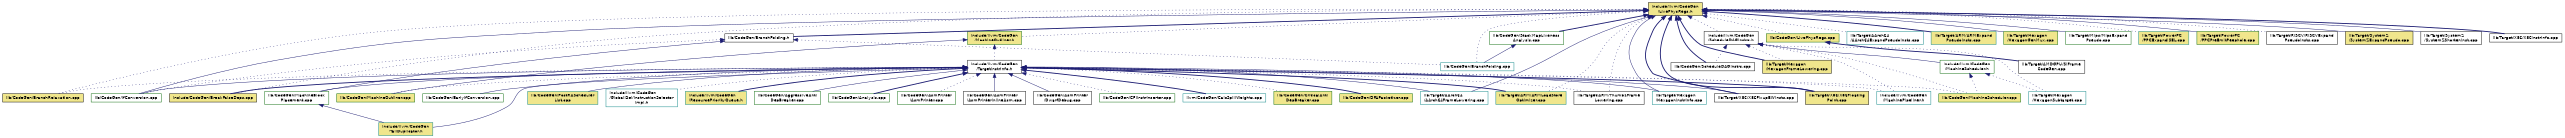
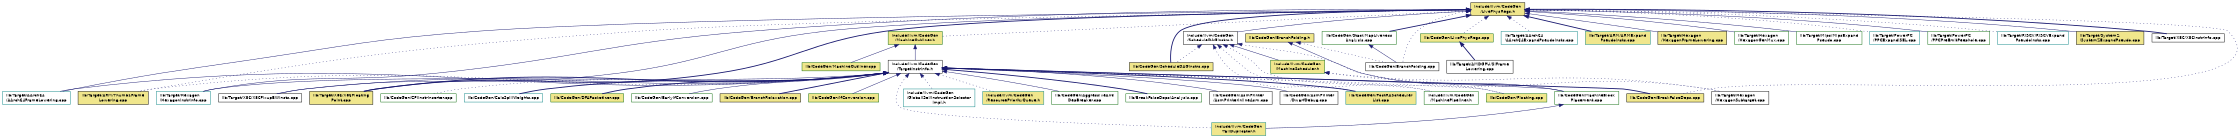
edge "lib/CodeGen/BranchRelaxation.cpp" -> "include/llvm/CodeGen /LivePhysRegs.h": removed
edge "lib/CodeGen/IfConversion.cpp" -> "include/llvm/CodeGen /LivePhysRegs.h": removed
edge "lib/CodeGen/BranchFolding.h" -> "include/llvm/CodeGen /LivePhysRegs.h": removed
edge "include/llvm/CodeGen /ScheduleDAGInstrs.h" -> "include/llvm/CodeGen /LivePhysRegs.h": style dotted -> solid
node "lib/CodeGen/BranchFolding.h": fillcolor white -> khaki
node "lib/Target/Hexagon /HexagonGenMux.cpp": fillcolor khaki -> white
node "lib/Target/PowerPC /PPCExpandISEL.cpp": fillcolor khaki -> white
node "lib/Target/PowerPC /PPCPreEmitPeephole.cpp": fillcolor khaki -> white
node "lib/Target/RISCV/RISCVExpand PseudoInsts.cpp": color black -> teal
node "lib/Target/SystemZ /SystemZShortenInst.cpp": removed
edge "lib/Target/Hexagon /HexagonFrameLowering.cpp" -> "include/llvm/CodeGen /LivePhysRegs.h": style bold -> solid
edge "lib/Target/Hexagon /HexagonFrameLowering.cpp" -> "include/llvm/CodeGen /ScheduleDAGInstrs.h": now "lib/CodeGen/PostRAScheduler List.cpp" -> "include/llvm/CodeGen /ScheduleDAGInstrs.h"
edge "include/llvm/CodeGen /TargetInstrInfo.h" -> "include/llvm/CodeGen /MachineOutliner.h": style dotted -> solid
edge "lib/CodeGen/IfConversion.cpp" -> "lib/CodeGen/BranchFolding.h": removed
node "lib/CodeGen/BranchFolding.cpp": color teal -> black
node "lib/CodeGen/ScheduleDAGInstrs.cpp": fillcolor white -> khaki
node "include/llvm/CodeGen /MachineScheduler.h": fillcolor white -> khaki
node "lib/Target/AMDGPU/SIFrame CodeGen.cpp": label "lib/Target/AMDGPU/SIFrame CodeGen.cpp" -> "lib/Target/AMDGPU/SIFrame Lowering.cpp"
edge "include/llvm/CodeGen /ResourcePriorityQueue.h" -> "include/llvm/CodeGen /TargetInstrInfo.h": style bold -> dotted
edge "lib/Target/X86/X86FixupBWInsts.cpp" -> "include/llvm/CodeGen /LivePhysRegs.h": style bold -> solid
edge "lib/CodeGen/BranchRelaxation.cpp" -> "include/llvm/CodeGen /TargetInstrInfo.h": style dotted -> bold
edge "lib/CodeGen/MachineOutliner.cpp" -> "include/llvm/CodeGen /TargetInstrInfo.h": removed
edge "include/llvm/CodeGen /TailDuplicator.h" -> "include/llvm/CodeGen /TargetInstrInfo.h": style solid -> dotted
edge "lib/CodeGen/PostRAScheduler List.cpp" -> "include/llvm/CodeGen /TargetInstrInfo.h": style solid -> bold
node "lib/CodeGen/IfConversion.cpp": fillcolor white -> khaki
node "include/CodeGen/BreakFalseDeps.cpp": label "include/CodeGen/BreakFalseDeps.cpp" -> "lib/CodeGen/BreakFalseDeps.cpp"
node "lib/CodeGen/Analysis.cpp": label "lib/CodeGen/Analysis.cpp" -> "lib/BreakFalseDeps/Analysis.cpp"
node "lib/CodeGen/AsmPrinter /AsmPrinter.cpp": removed
node "llvm/CodeGen/CalcSpillWeights.cpp": label "llvm/CodeGen/CalcSpillWeights.cpp" -> "lib/CodeGen/CalcSpillWeights.cpp"
node "lib/CodeGen/CriticalAnti DepBreaker.cpp": removed
node "lib/Target/ARM/ARMLoadStore Optimizer.cpp": removed
node "lib/Target/ARM/Thumb1Frame Lowering.cpp": fillcolor white -> khaki
node "include/llvm/CodeGen /MachinePipeliner.h": color teal -> darkgreen
node "lib/CodeGen/MachineScheduler.cpp": label "lib/CodeGen/MachineScheduler.cpp" -> "lib/CodeGen/Floating.cpp"
node "lib/Target/Hexagon /HexagonSubtarget.cpp": color teal -> black
